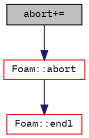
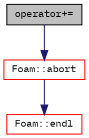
node "abort+=": label "abort+=" -> "operator+="
